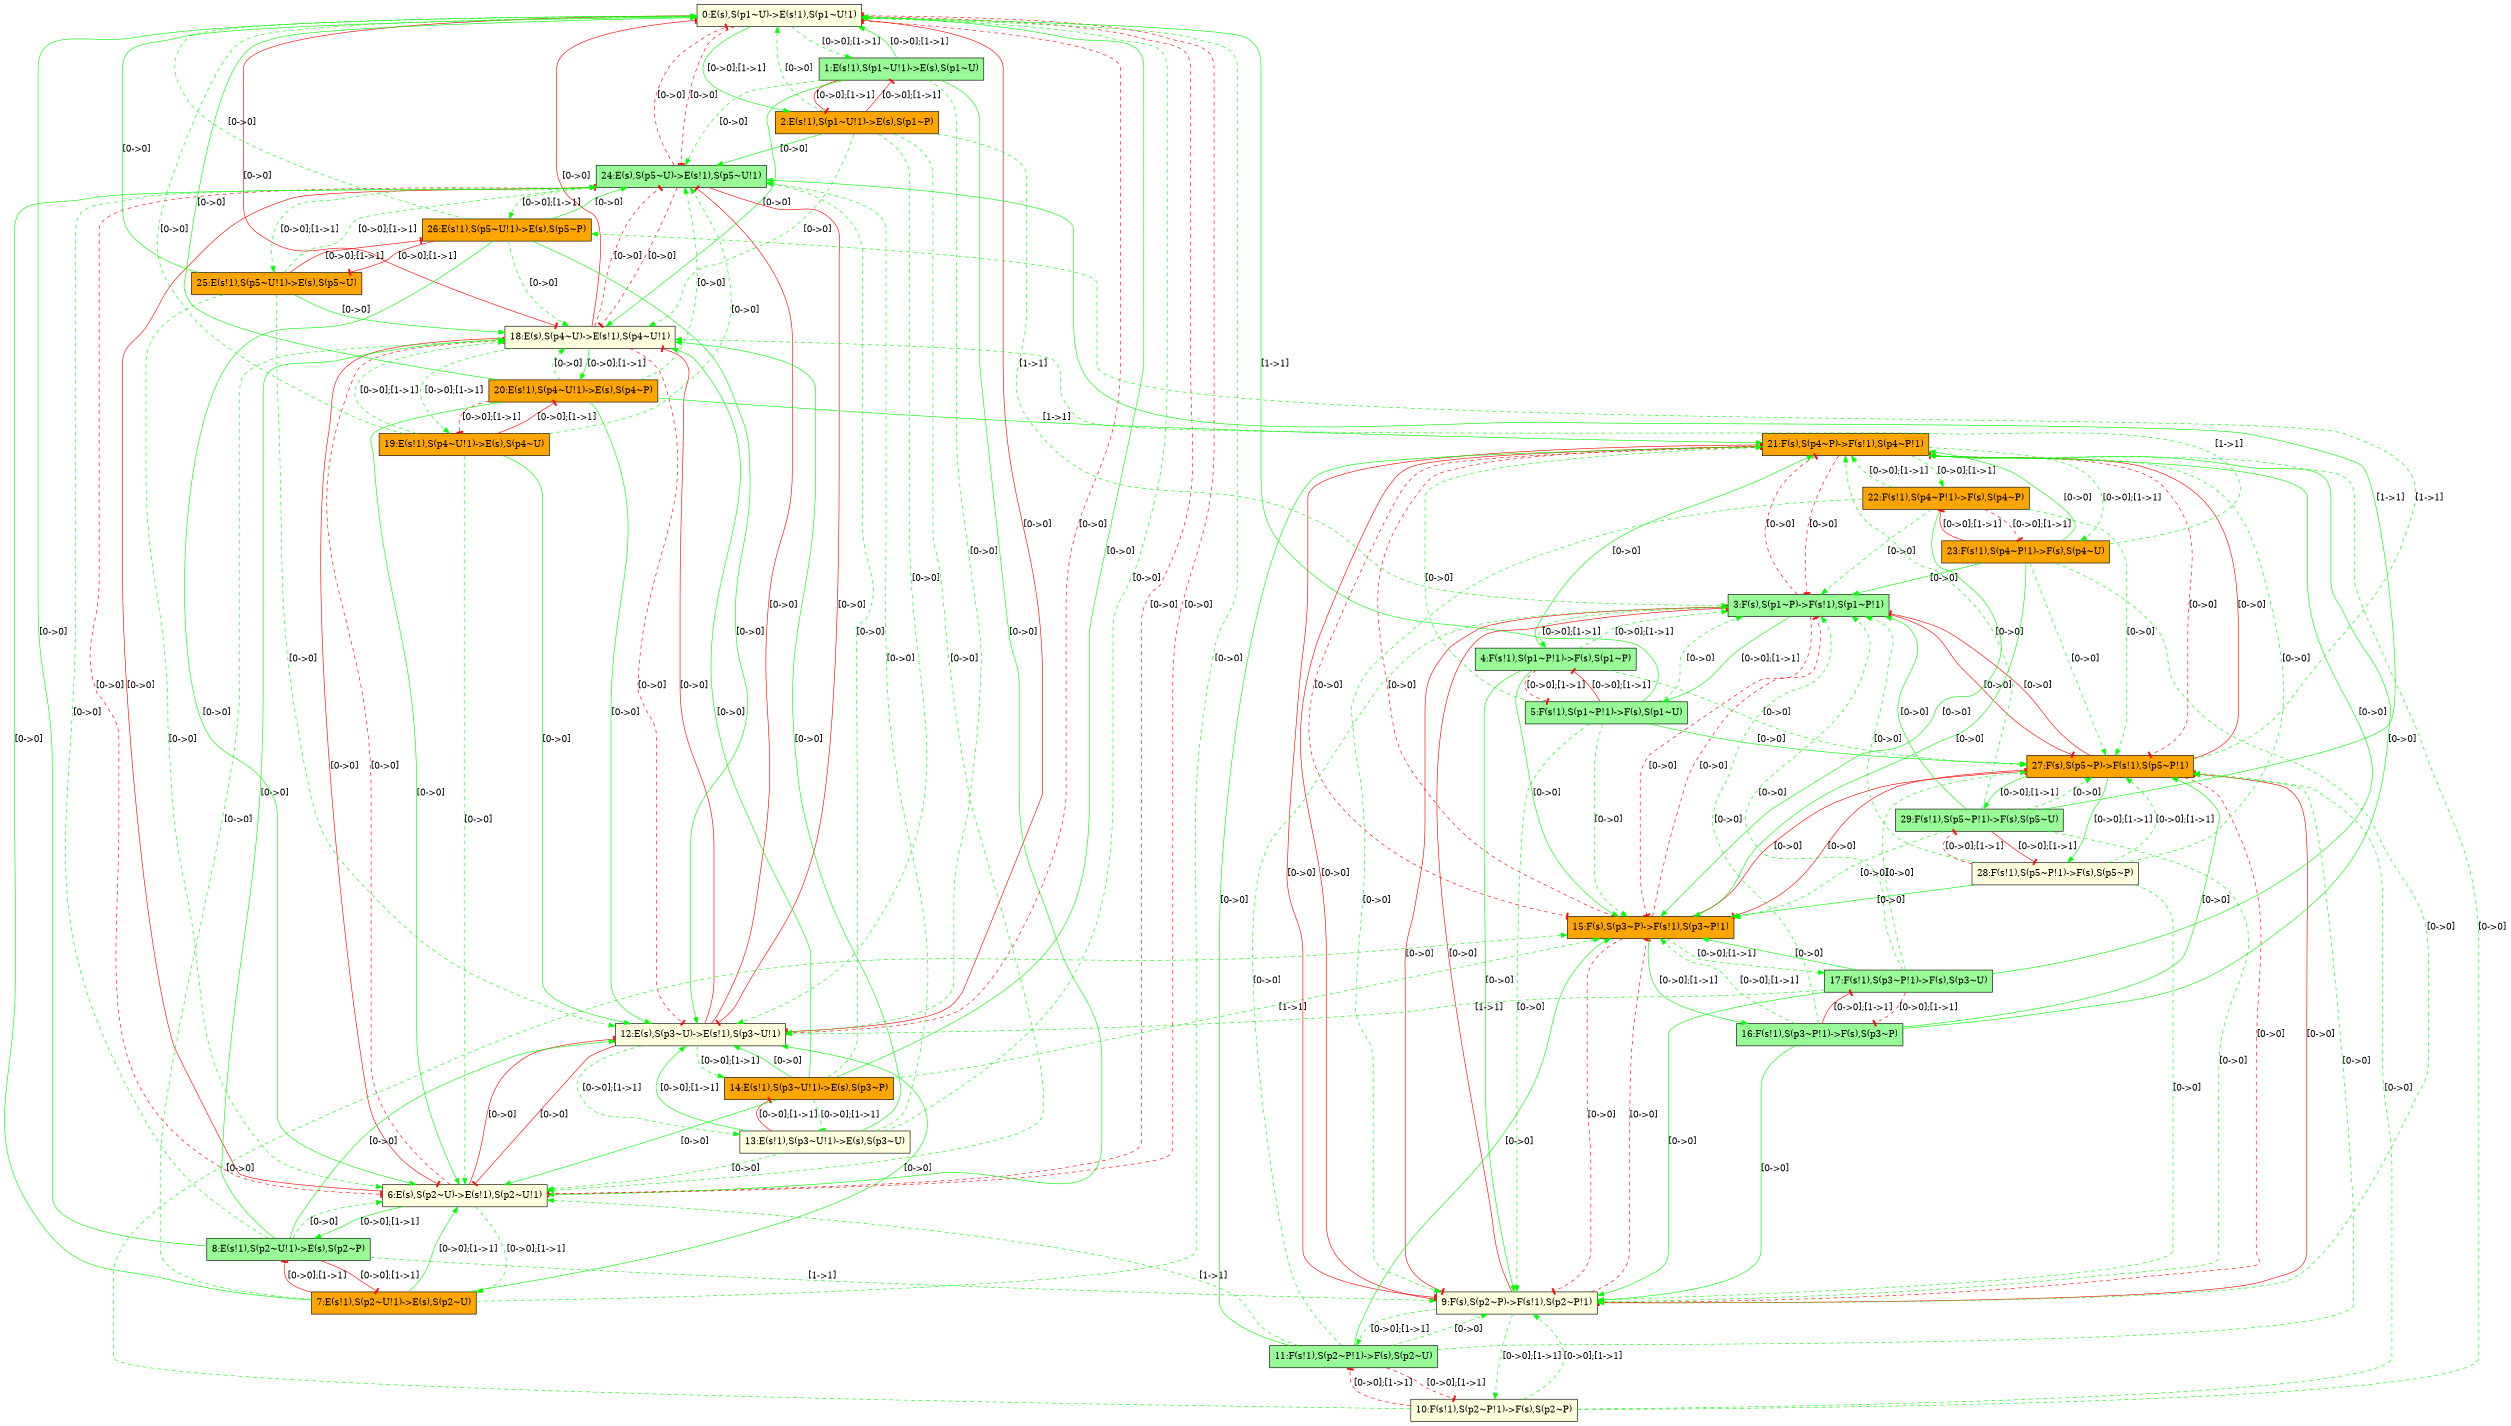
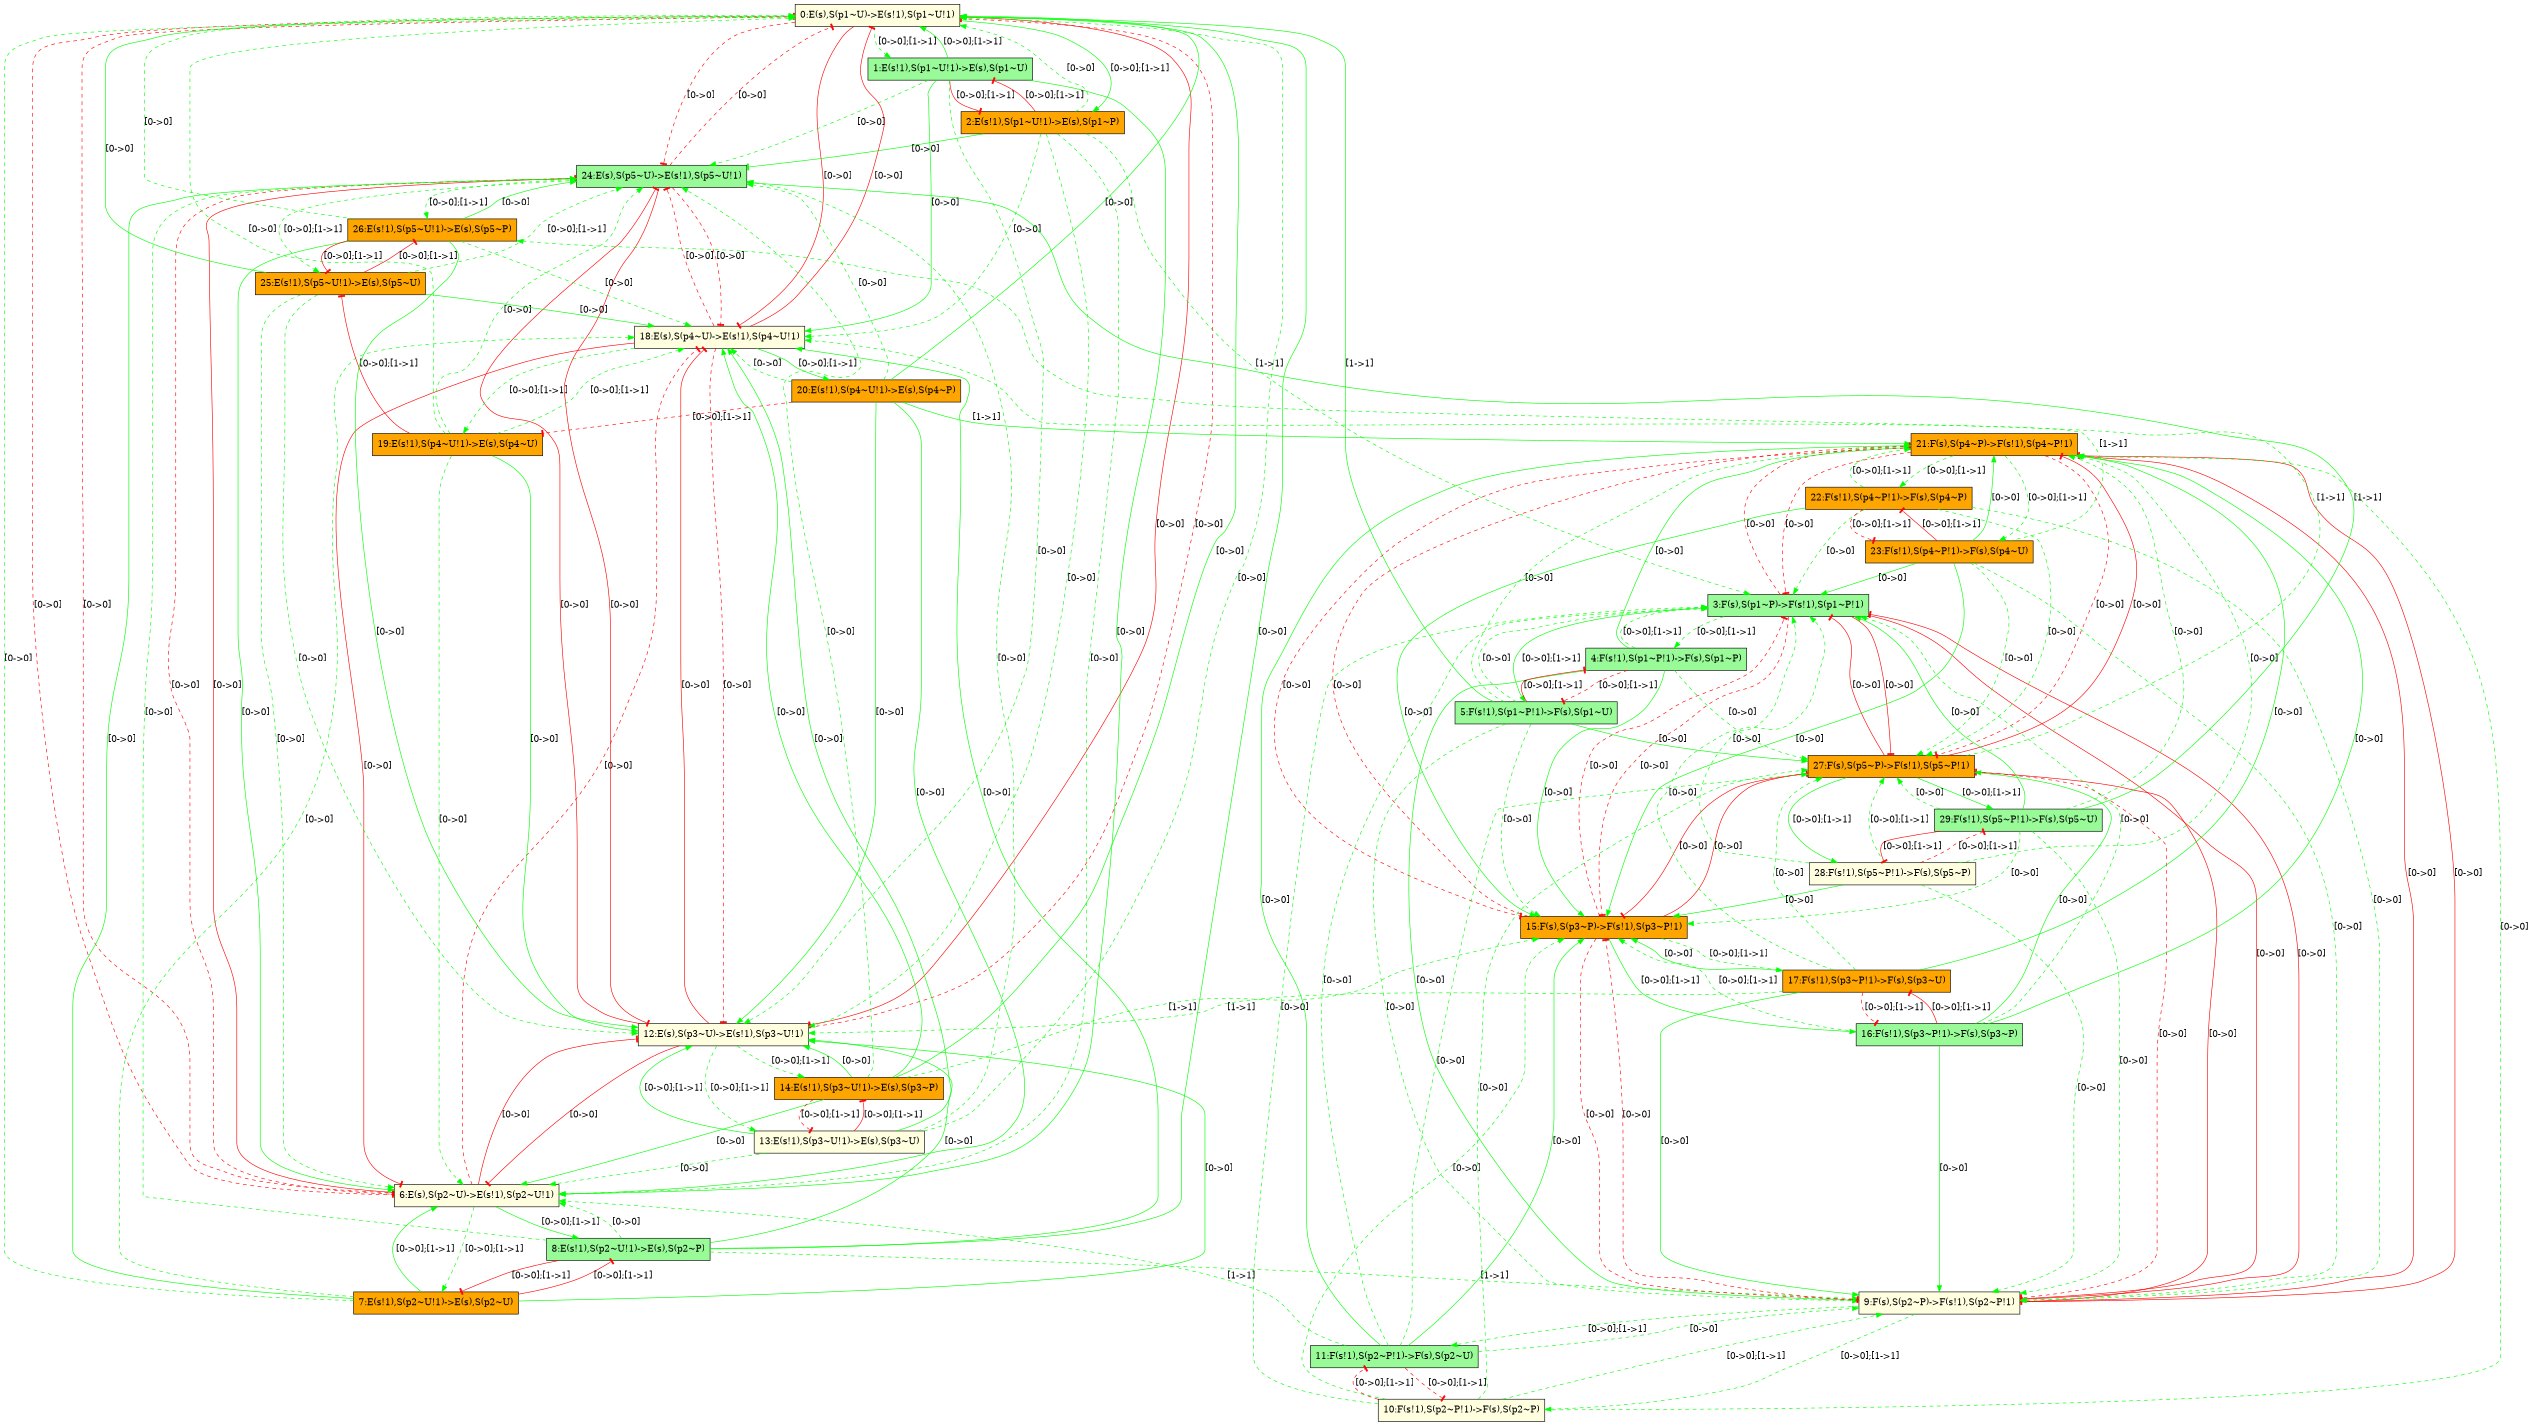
edge "2:E(s!1),S(p1~U!1)->E(s),S(p1~P)" -> "24:E(s),S(p5~U)->E(s!1),S(p5~U!1)": arrowhead normal -> tee
edge "19:E(s!1),S(p4~U!1)->E(s),S(p4~U)" -> "20:E(s!1),S(p4~U!1)->E(s),S(p4~P)": now "19:E(s!1),S(p4~U!1)->E(s),S(p4~U)" -> "25:E(s!1),S(p5~U!1)->E(s),S(p5~U)"
edge "10:F(s!1),S(p2~P!1)->F(s),S(p2~P)" -> "3:F(s),S(p1~P)->F(s!1),S(p1~P!1)": added, label "[0->0]"
node "17:F(s!1),S(p3~P!1)->F(s),S(p3~U)": fillcolor palegreen -> orange
edge "14:E(s!1),S(p3~U!1)->E(s),S(p3~P)" -> "13:E(s!1),S(p3~U!1)->E(s),S(p3~U)": color green -> red
